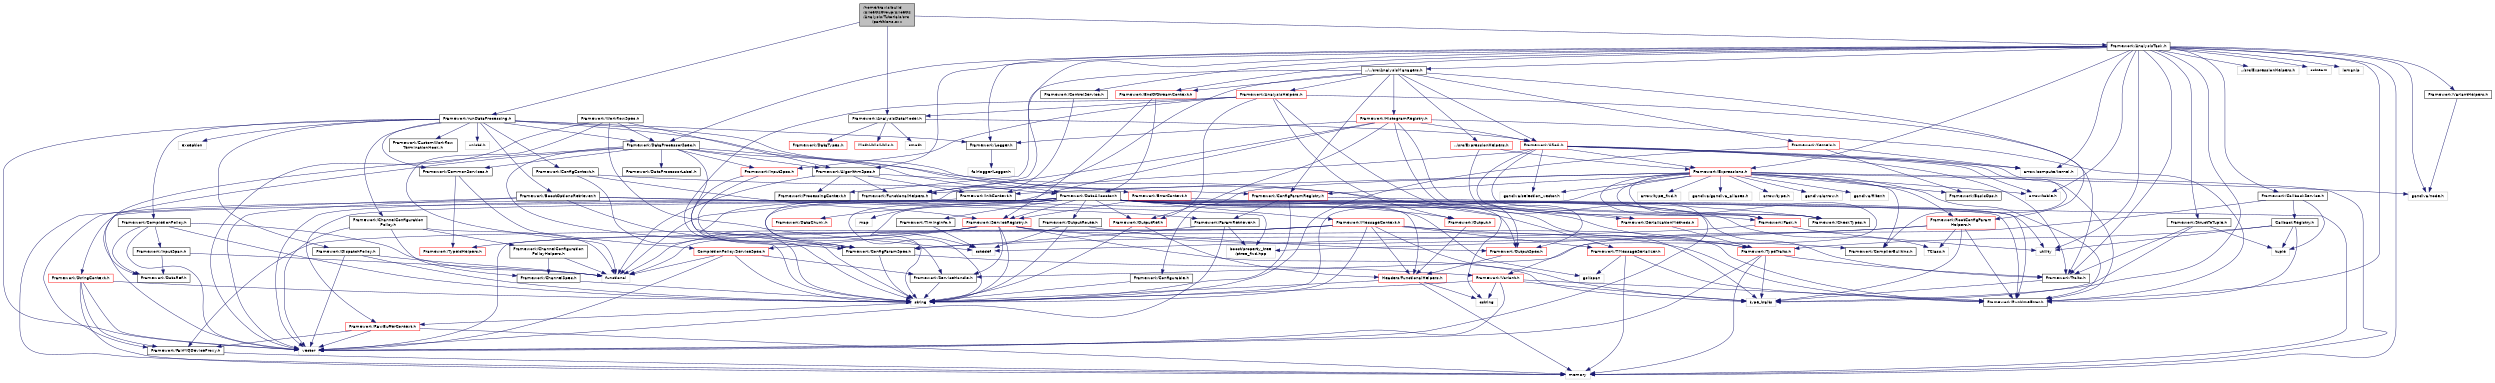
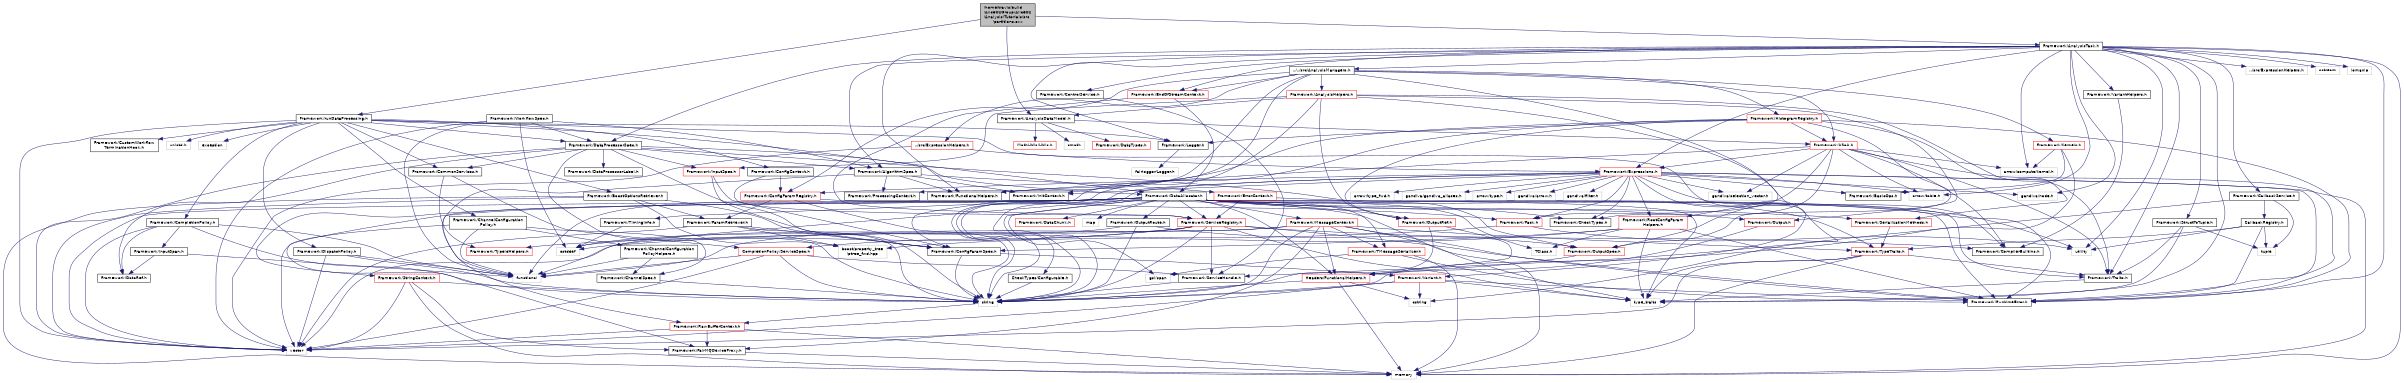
edge "Framework/VariantHelpers.h" -> "gandiva/node.h": now "Framework/VariantHelpers.h" -> "Framework/CompilerBuiltins.h"
edge "Framework/ConfigContext.h" -> "string": now "Framework/ParamRetriever.h" -> "string"
node "Framework/Configurable.h": label "Framework/Configurable.h" -> "CheckTypes/Configurable.h"
